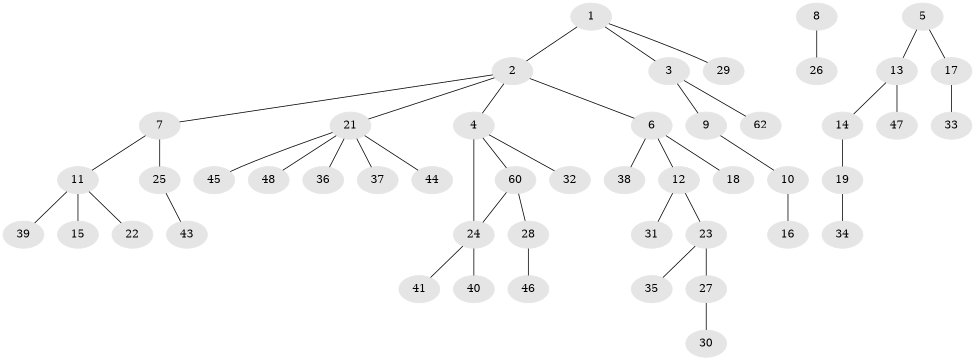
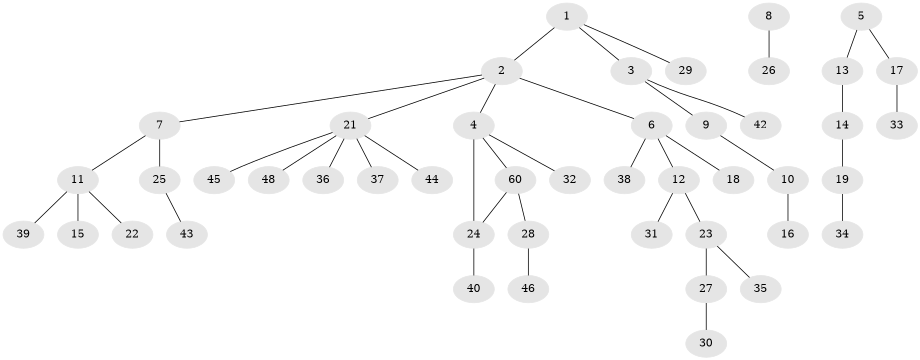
node "62": label "62" -> "42"
node "47": removed
node "41": removed
